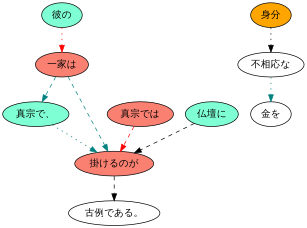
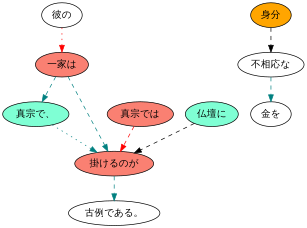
node "彼の": fillcolor aquamarine -> white
edge "身分" -> "不相応な": style dotted -> dashed
edge "不相応な" -> "金を": style dotted -> dashed
edge "掛けるのが" -> "古例である。": color black -> teal
